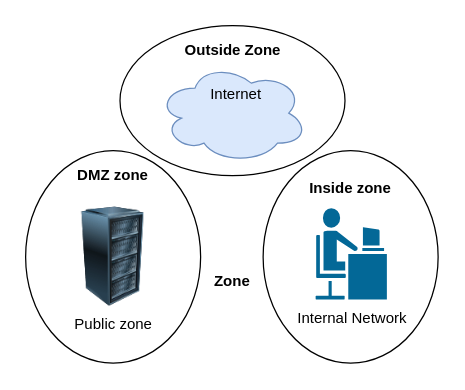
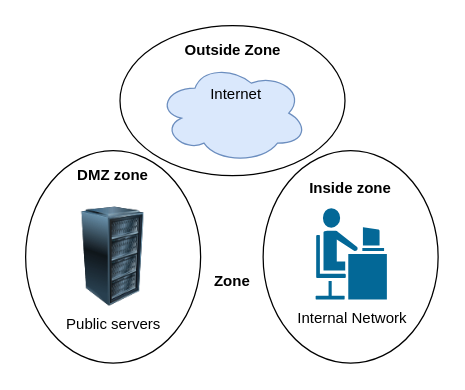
node "Public zone": label "Public zone" -> "Public servers"
